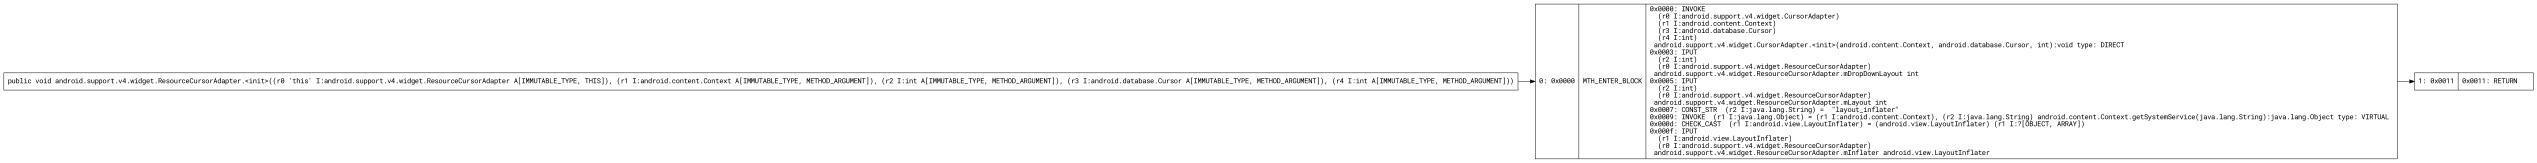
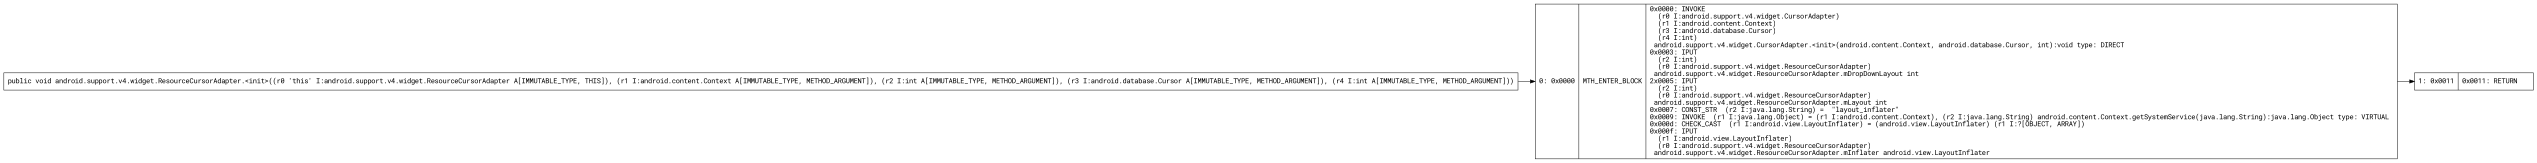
node "0: 0x0000": text "0x0005: IPUT" -> "2x0005: IPUT"
